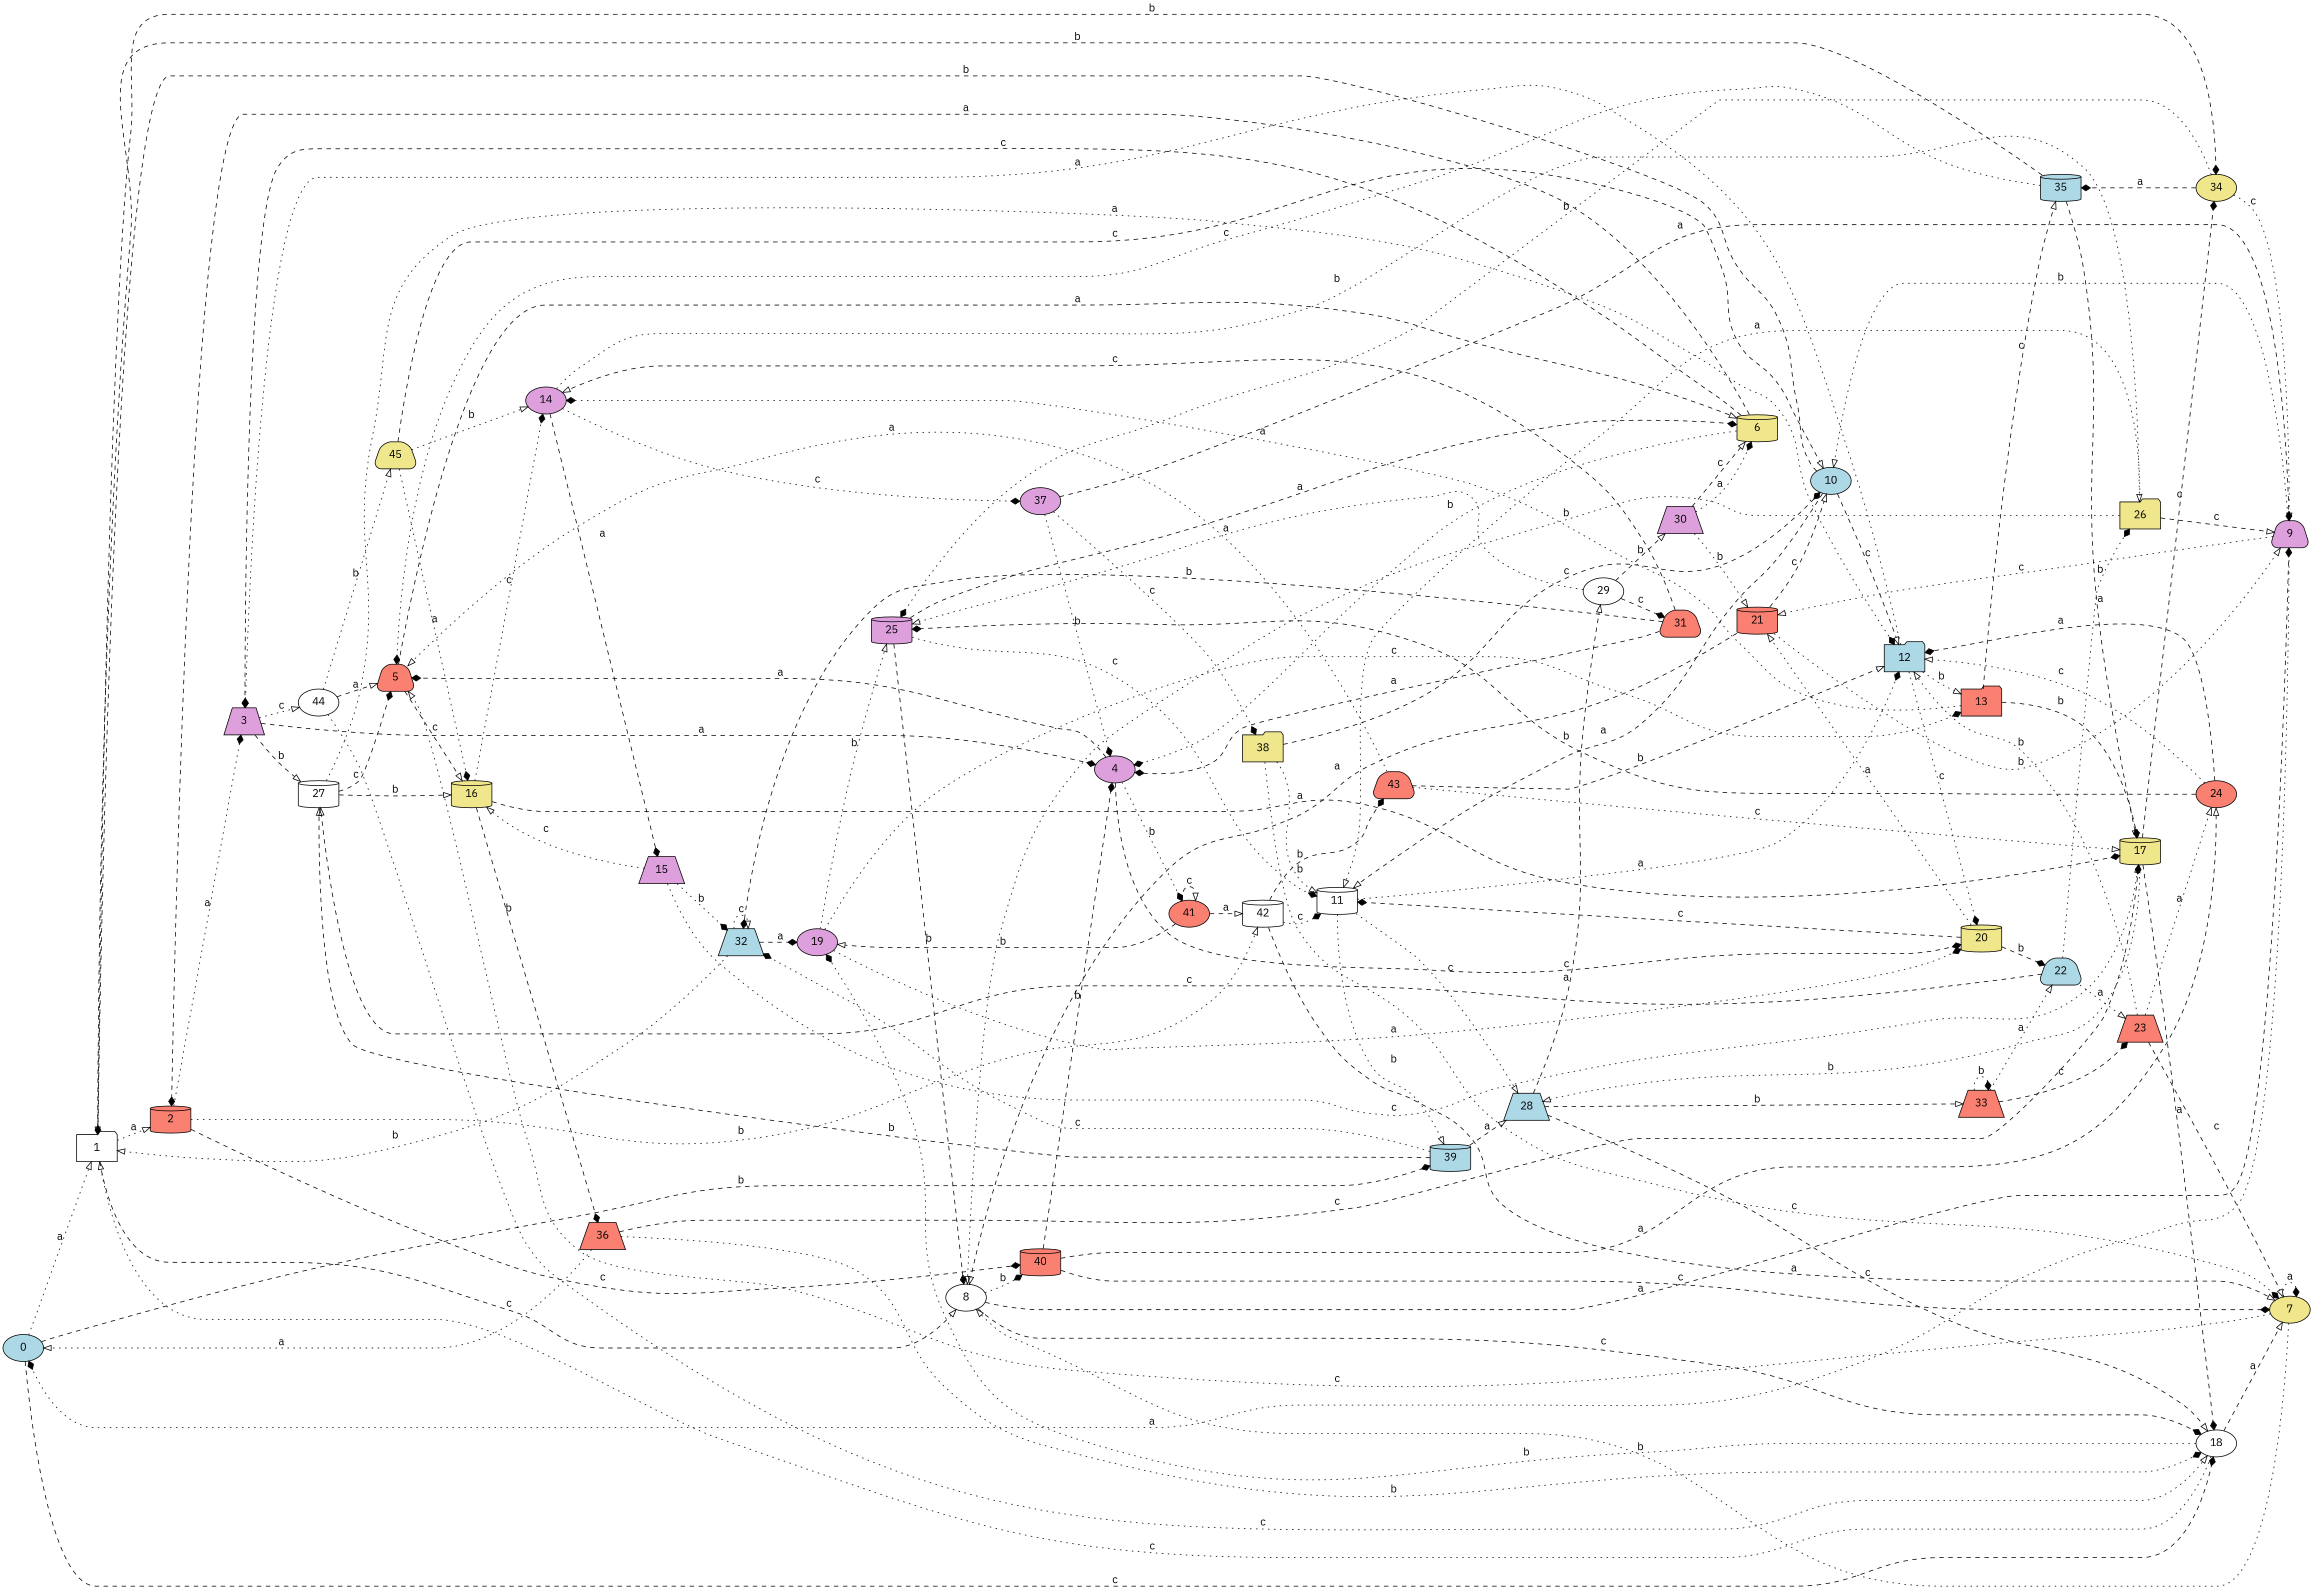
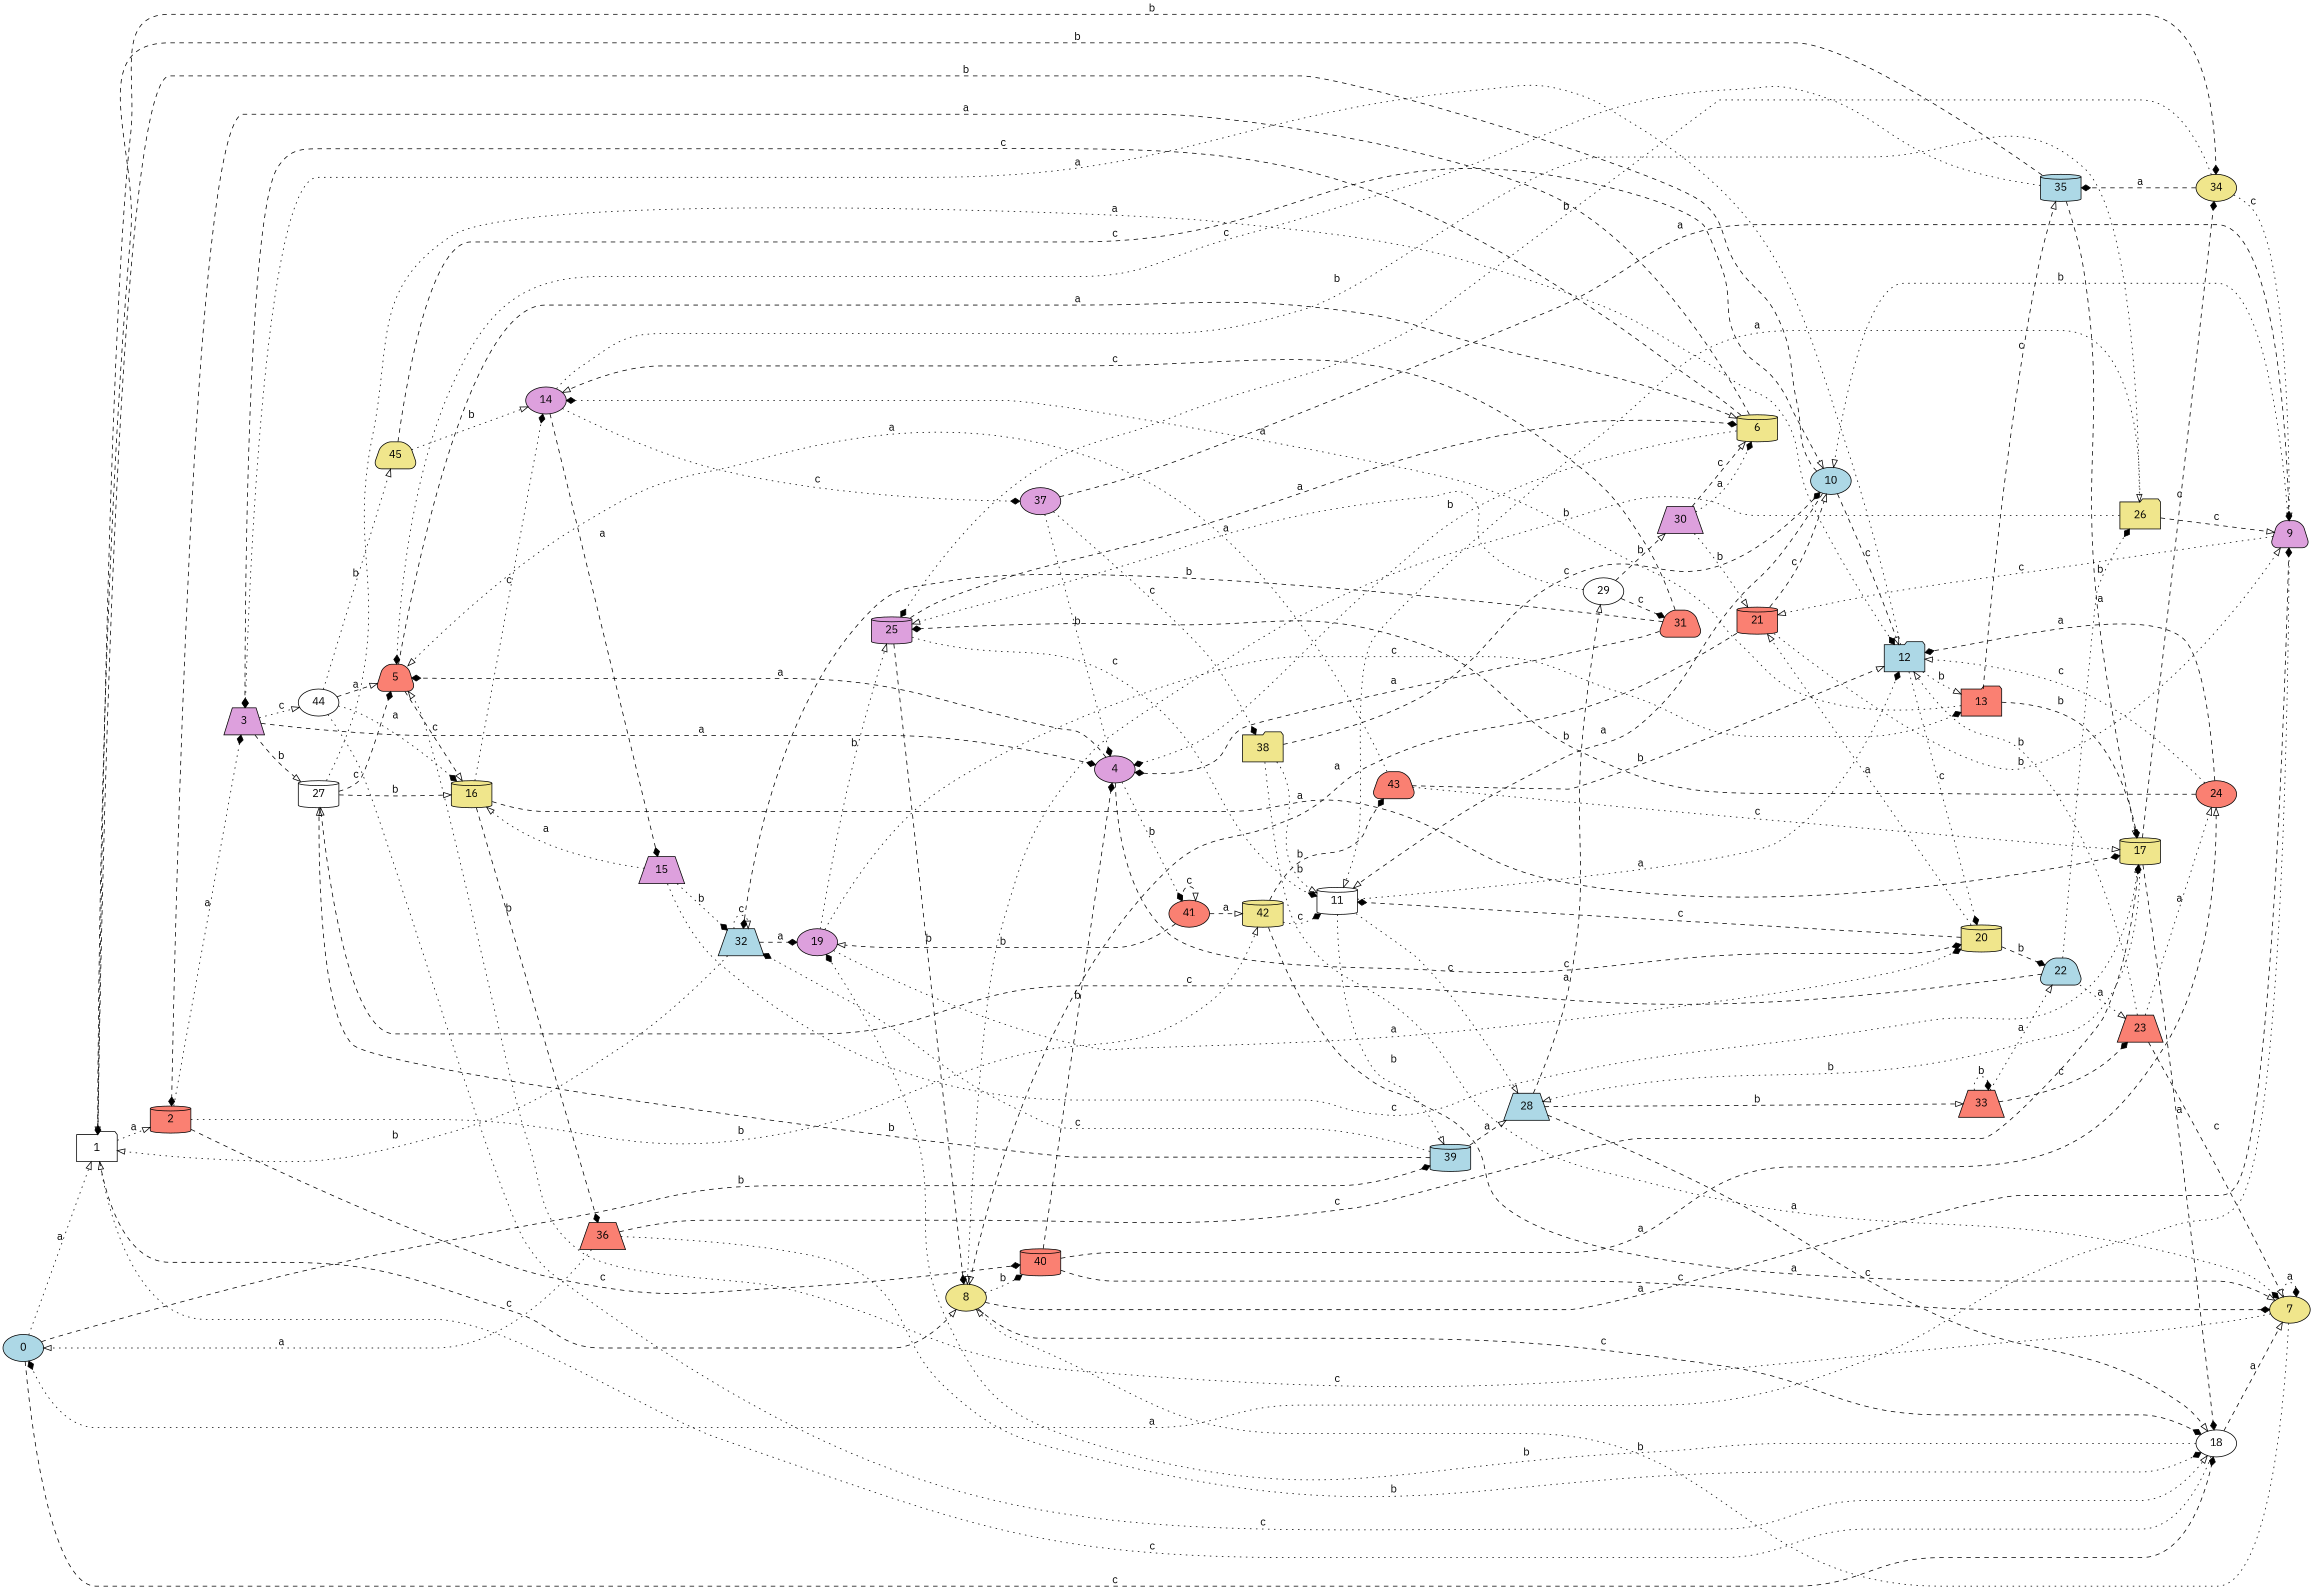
edge "45" -> "16": now "44" -> "16"
edge "15" -> "16": label "c" -> "a"
node "42": fillcolor white -> khaki
edge "38" -> "7": label "c" -> "a"
node "8": fillcolor white -> khaki
